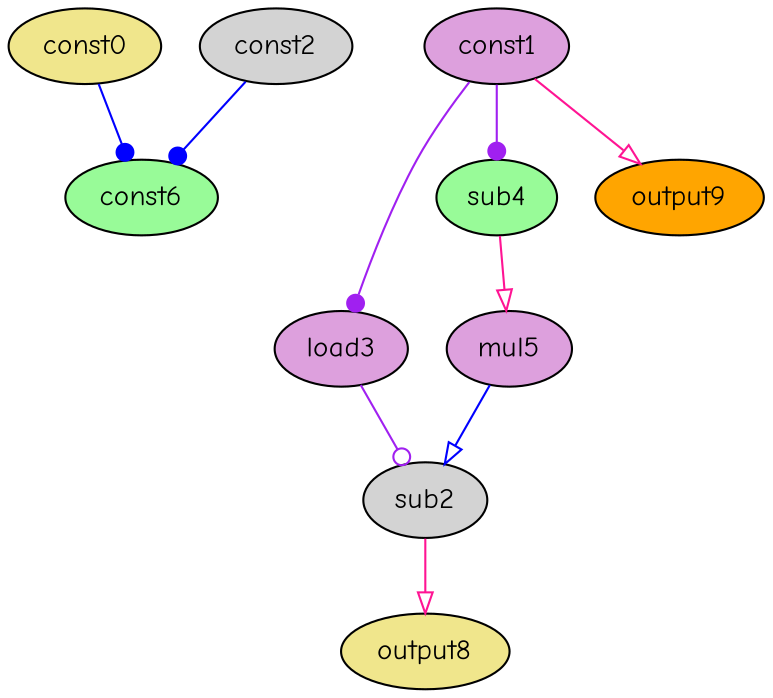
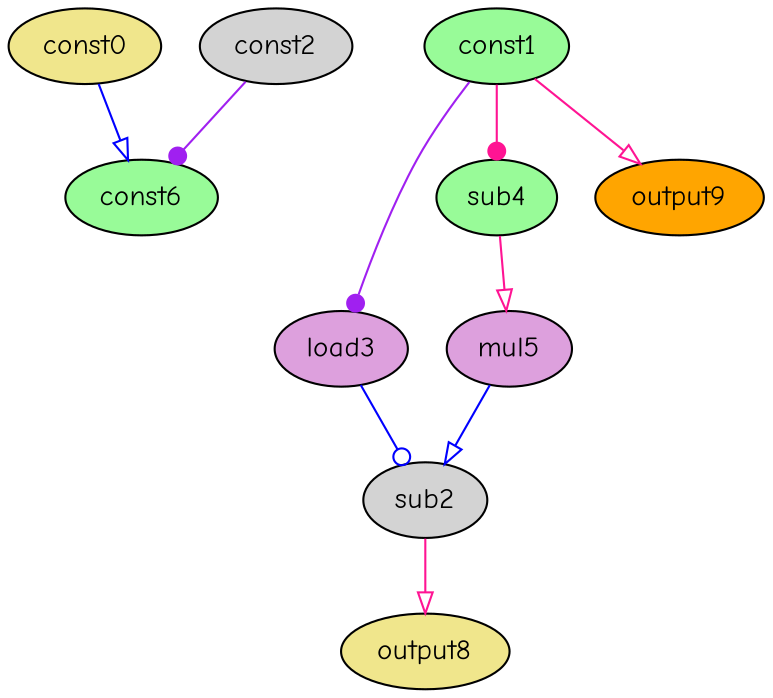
node "const1": fillcolor plum -> palegreen
edge "const0" -> "const6": arrowhead dot -> onormal
edge "const1" -> "sub4": color purple -> deeppink
edge "const2" -> "const6": color blue -> purple
edge "load3" -> "sub2": color purple -> blue
